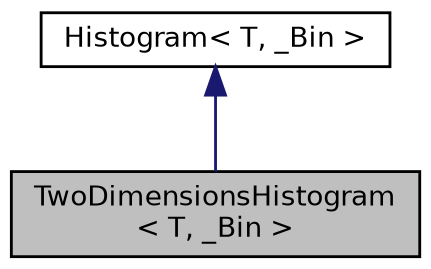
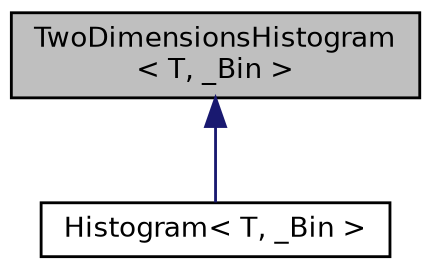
edge "TwoDimensionsHistogram < T, _Bin >" -> "Histogram< T, _Bin >": reversed
